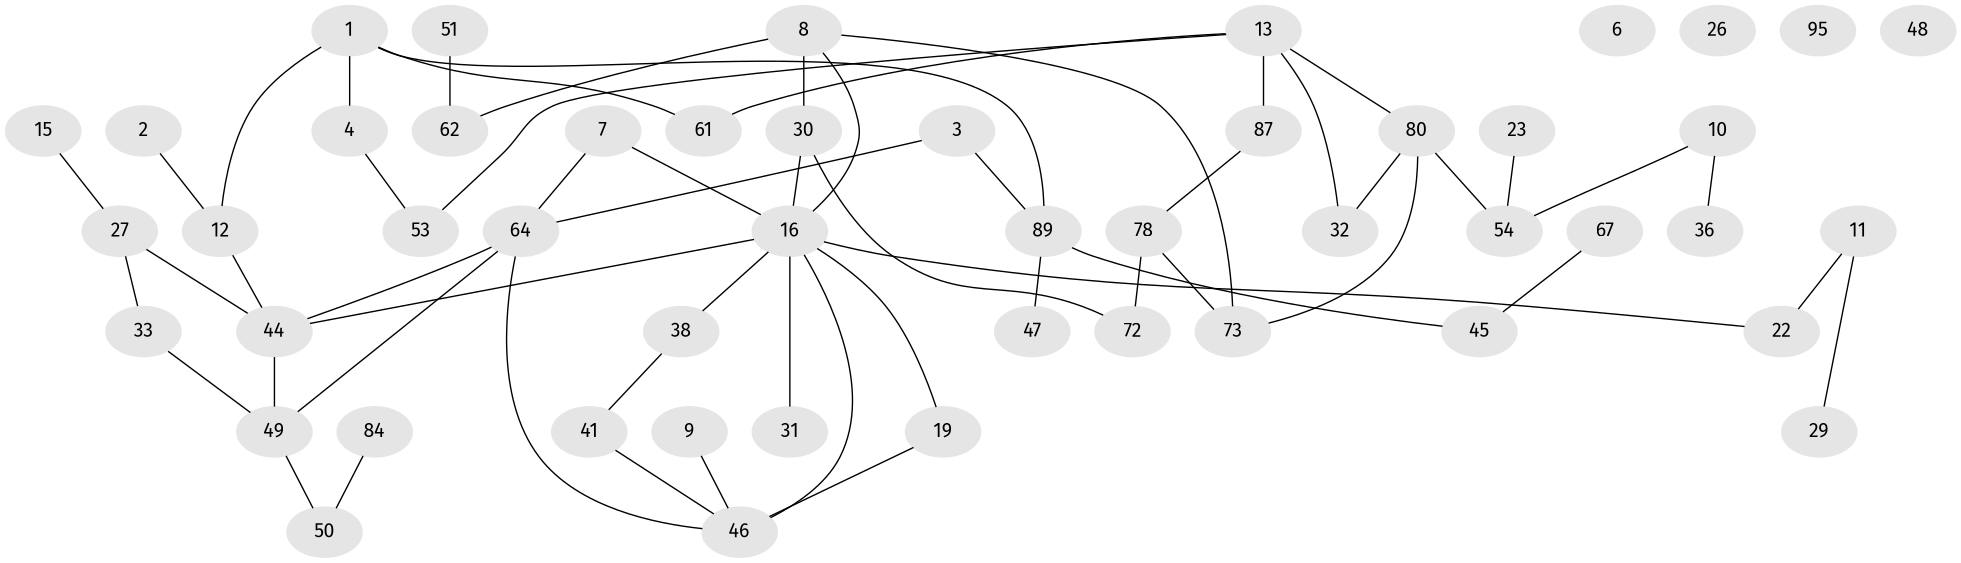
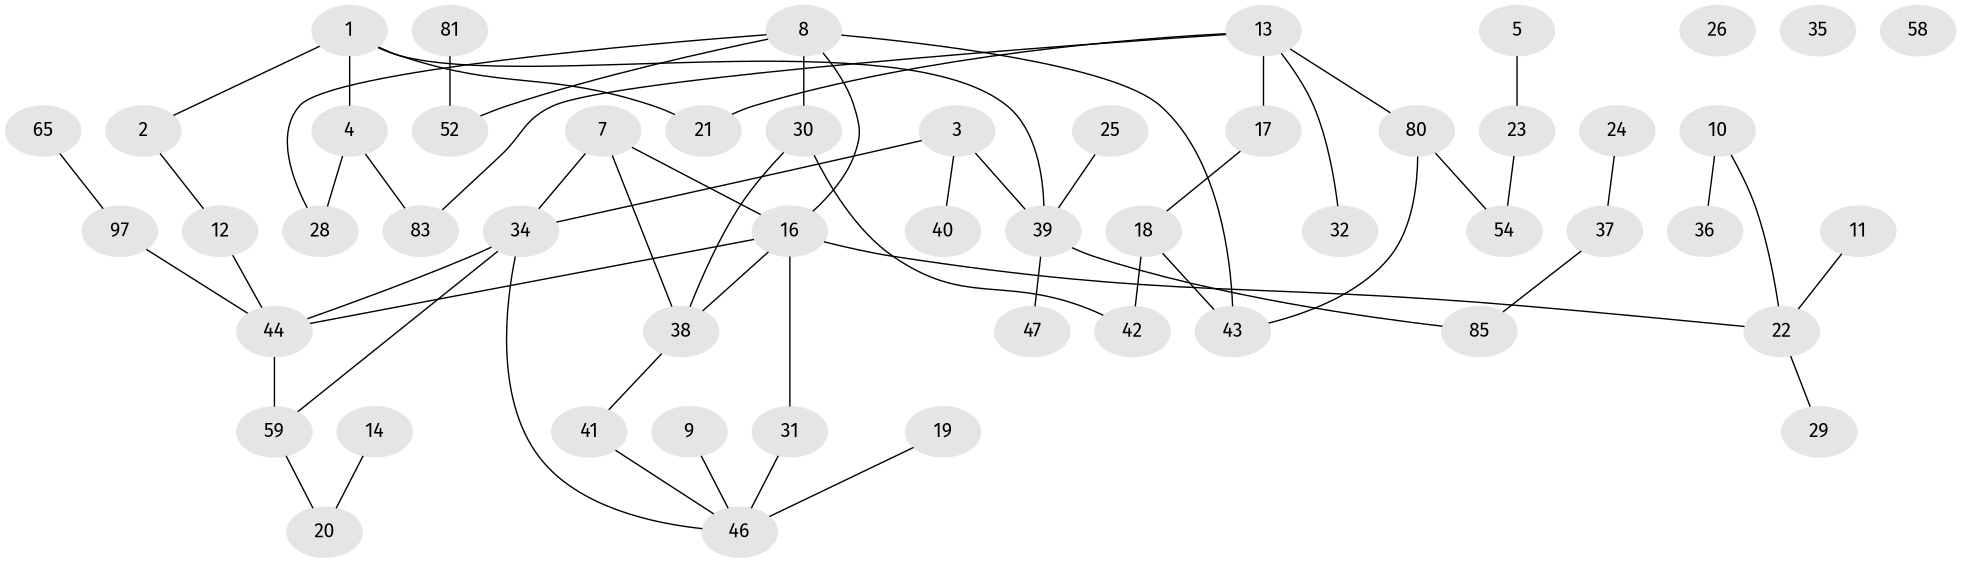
node "51": label "51" -> "81"
node "5": added
node "6": removed
node "95": label "95" -> "35"
node "48": label "48" -> "58"
edge "1" -- "12": now "1" -- "2"
node "15": label "15" -> "65"
node "62": label "62" -> "52"
node "61": label "61" -> "21"
node "25": added
node "87": label "87" -> "17"
node "24": added
edge "30" -- "16": now "30" -- "38"
edge "80" -- "32": removed
edge "10" -- "54": now "10" -- "22"
node "27": label "27" -> "97"
node "28": added
node "53": label "53" -> "83"
node "64": label "64" -> "34"
edge "7" -- "38": added
node "40": added
node "89": label "89" -> "39"
node "78": label "78" -> "18"
node "67": label "67" -> "37"
edge "16" -- "19": removed
node "33": removed
node "72": label "72" -> "42"
node "73": label "73" -> "43"
node "45": label "45" -> "85"
edge "11" -- "29": now "22" -- "29"
edge "16" -- "46": now "31" -- "46"
node "49": label "49" -> "59"
node "84": label "84" -> "14"
node "50": label "50" -> "20"
